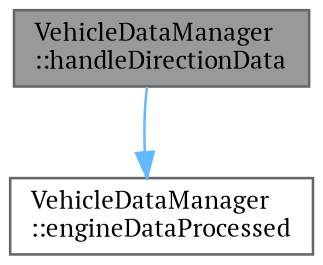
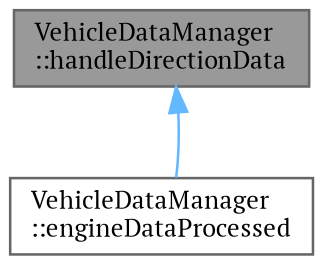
edge "VehicleDataManager ::handleDirectionData" -> "VehicleDataManager ::engineDataProcessed": reversed
